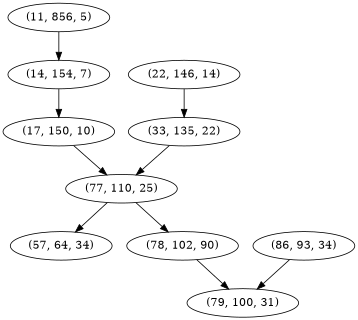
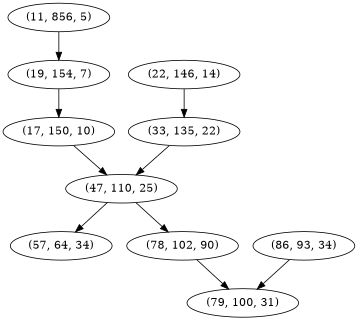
node "(14, 154, 7)": label "(14, 154, 7)" -> "(19, 154, 7)"
node "(77, 110, 25)": label "(77, 110, 25)" -> "(47, 110, 25)"
